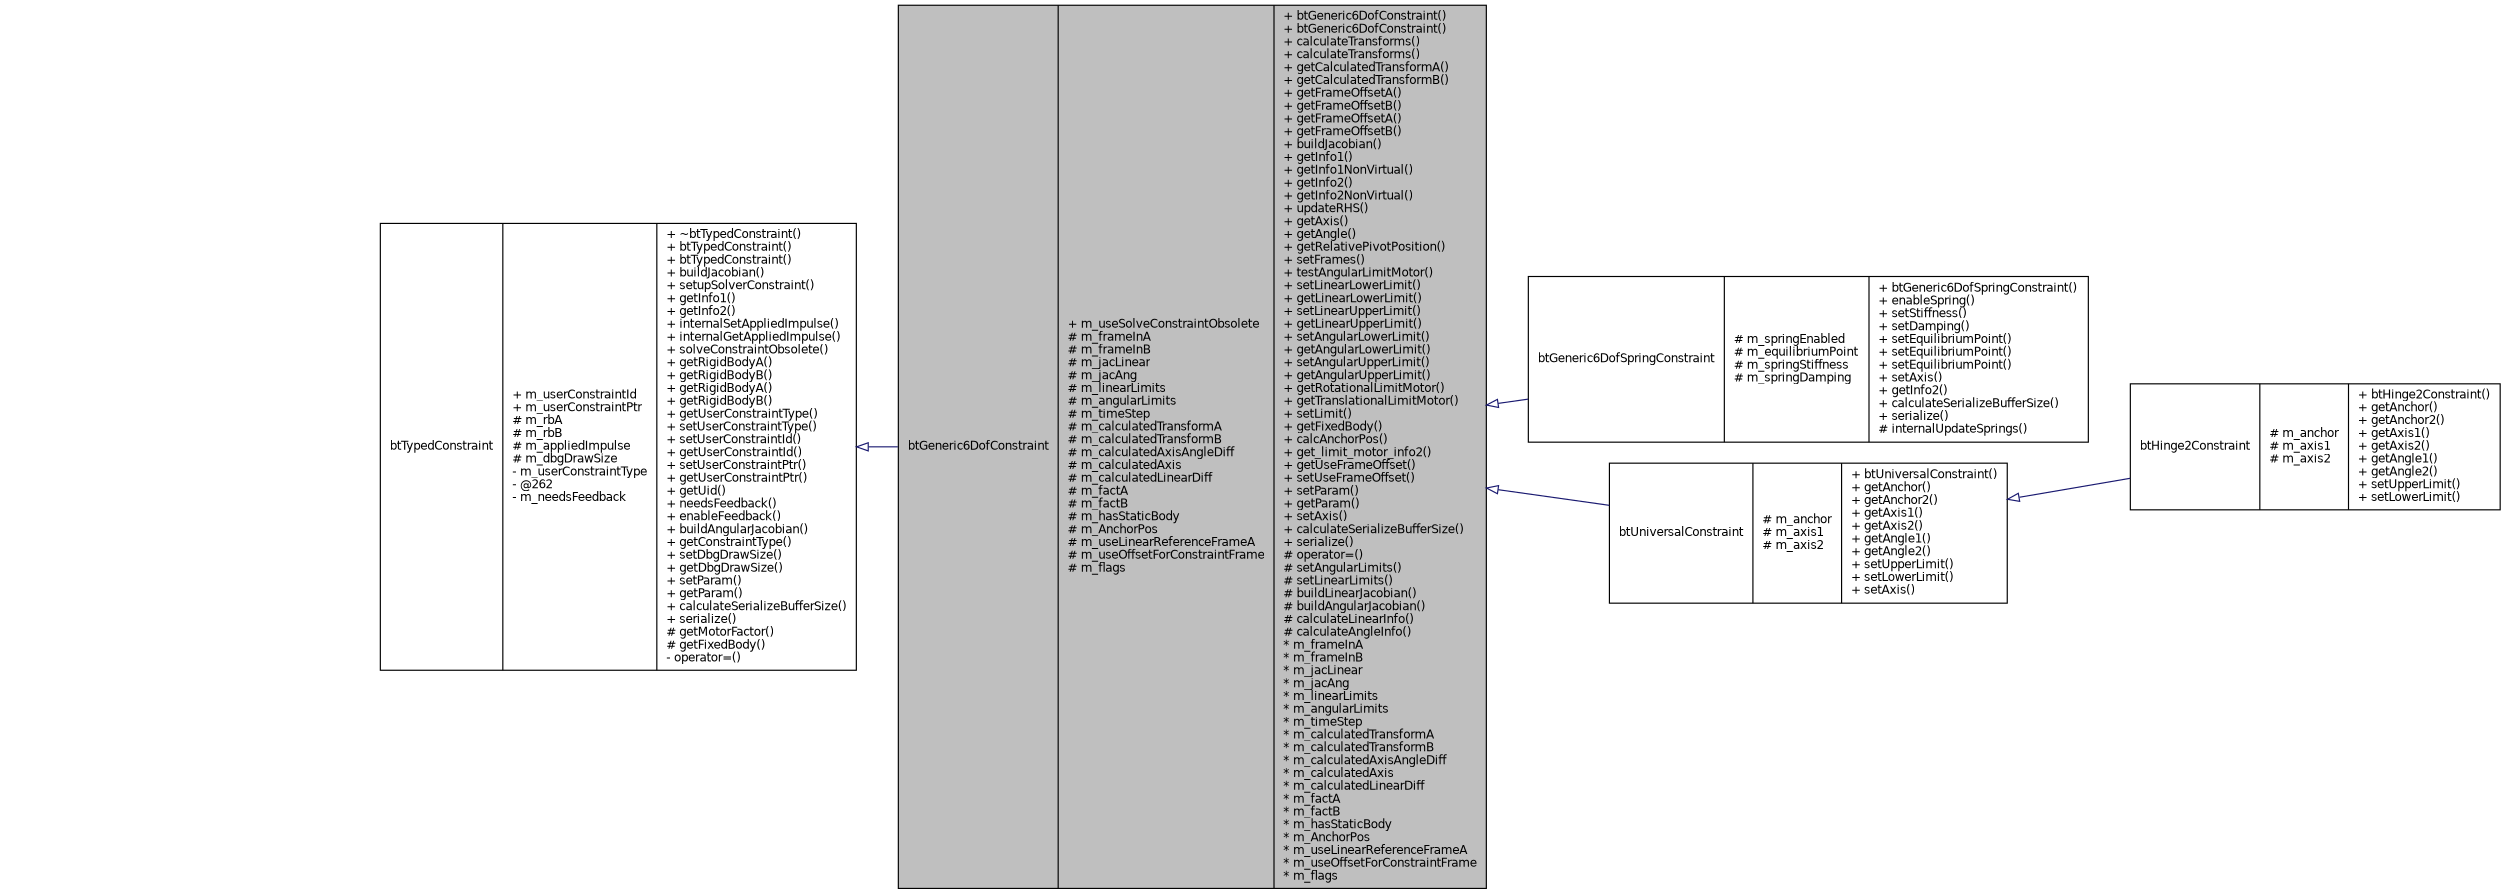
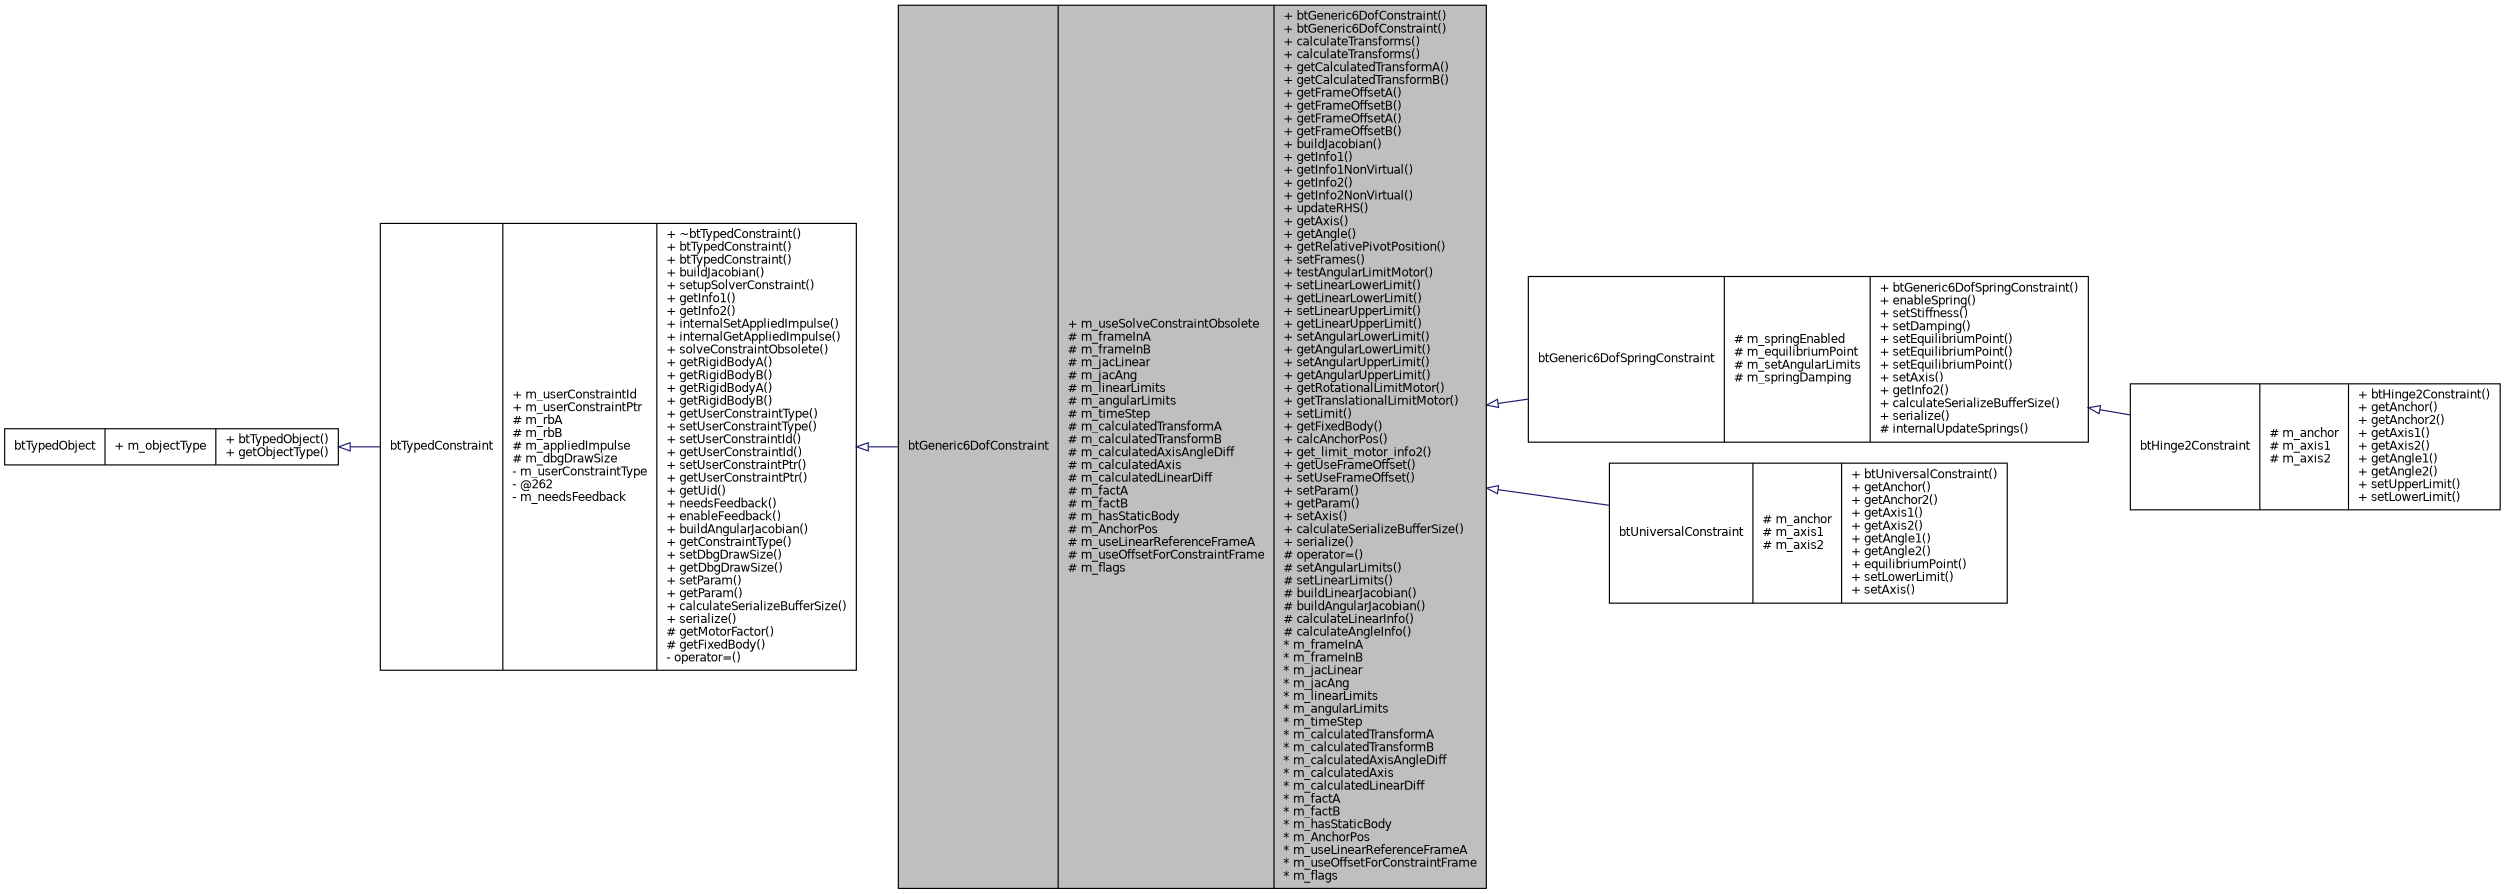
node "btGeneric6DofSpringConstraint": text "# m_springStiffness" -> "# m_setAngularLimits"
node "btTypedObject": added
edge "btHinge2Constraint" -> "btUniversalConstraint": now "btHinge2Constraint" -> "btGeneric6DofSpringConstraint"
node "btUniversalConstraint": text "+ setUpperLimit()" -> "+ equilibriumPoint()"
